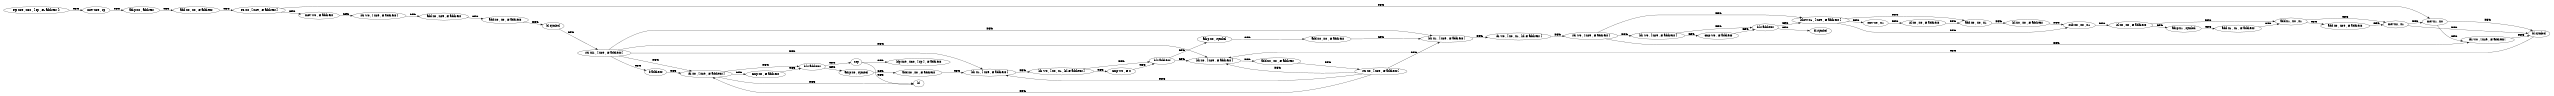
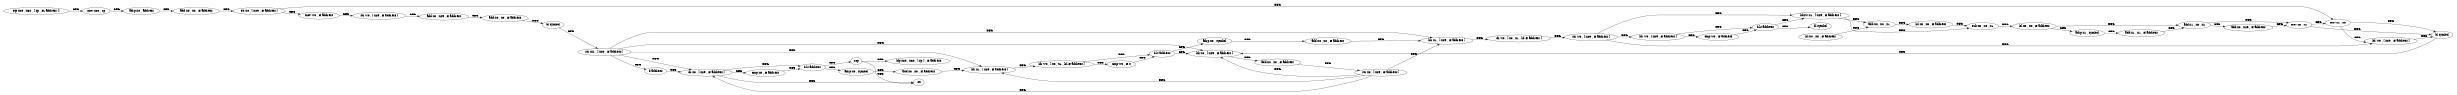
edge "add x1 , x0 , x1" -> "mov x2 , x1": label "CFG" -> "DFG"
edge "mov x2 , x1" -> "mov x1 , x0": label "DFG" -> "CFG"
node "mov x0 , x1": removed
node "lsl": label "lsl" -> "ret"
